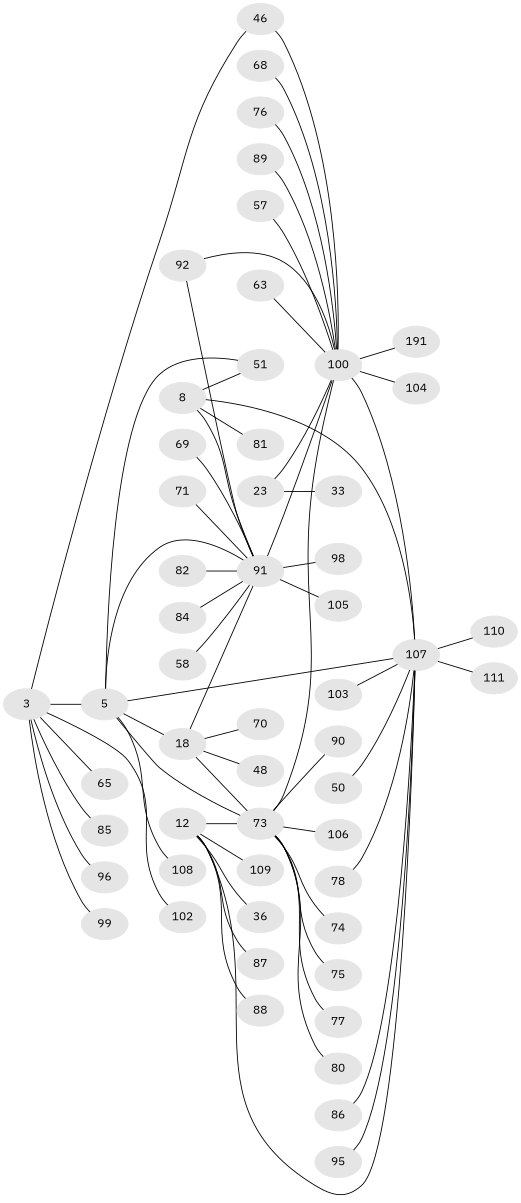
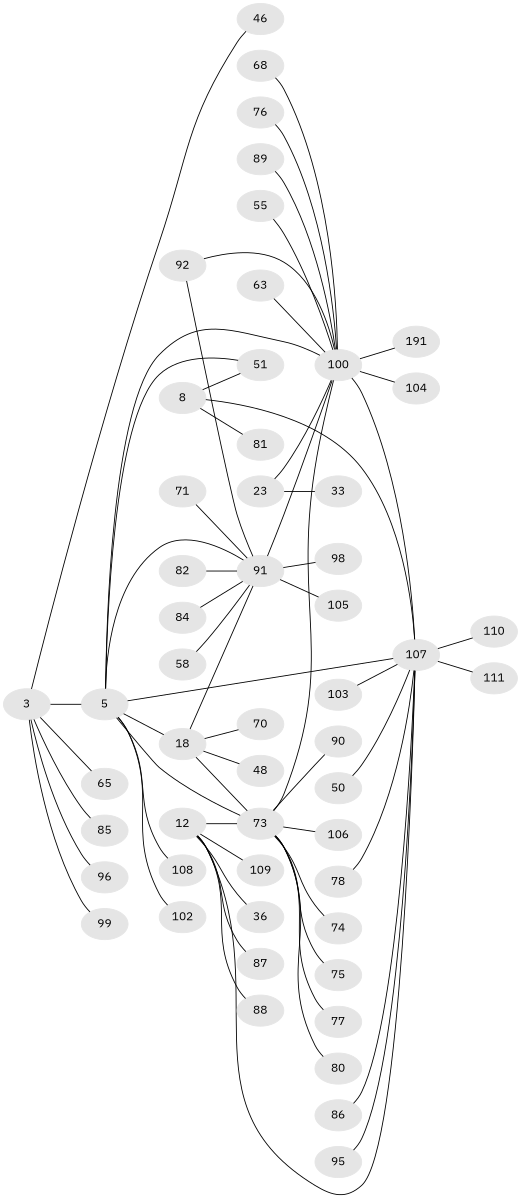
edge "46" -- "100": now "5" -- "100"
node "57": label "57" -> "55"
node "69": removed
edge "8" -- "91": removed
edge "3" -- "102": now "5" -- "102"
